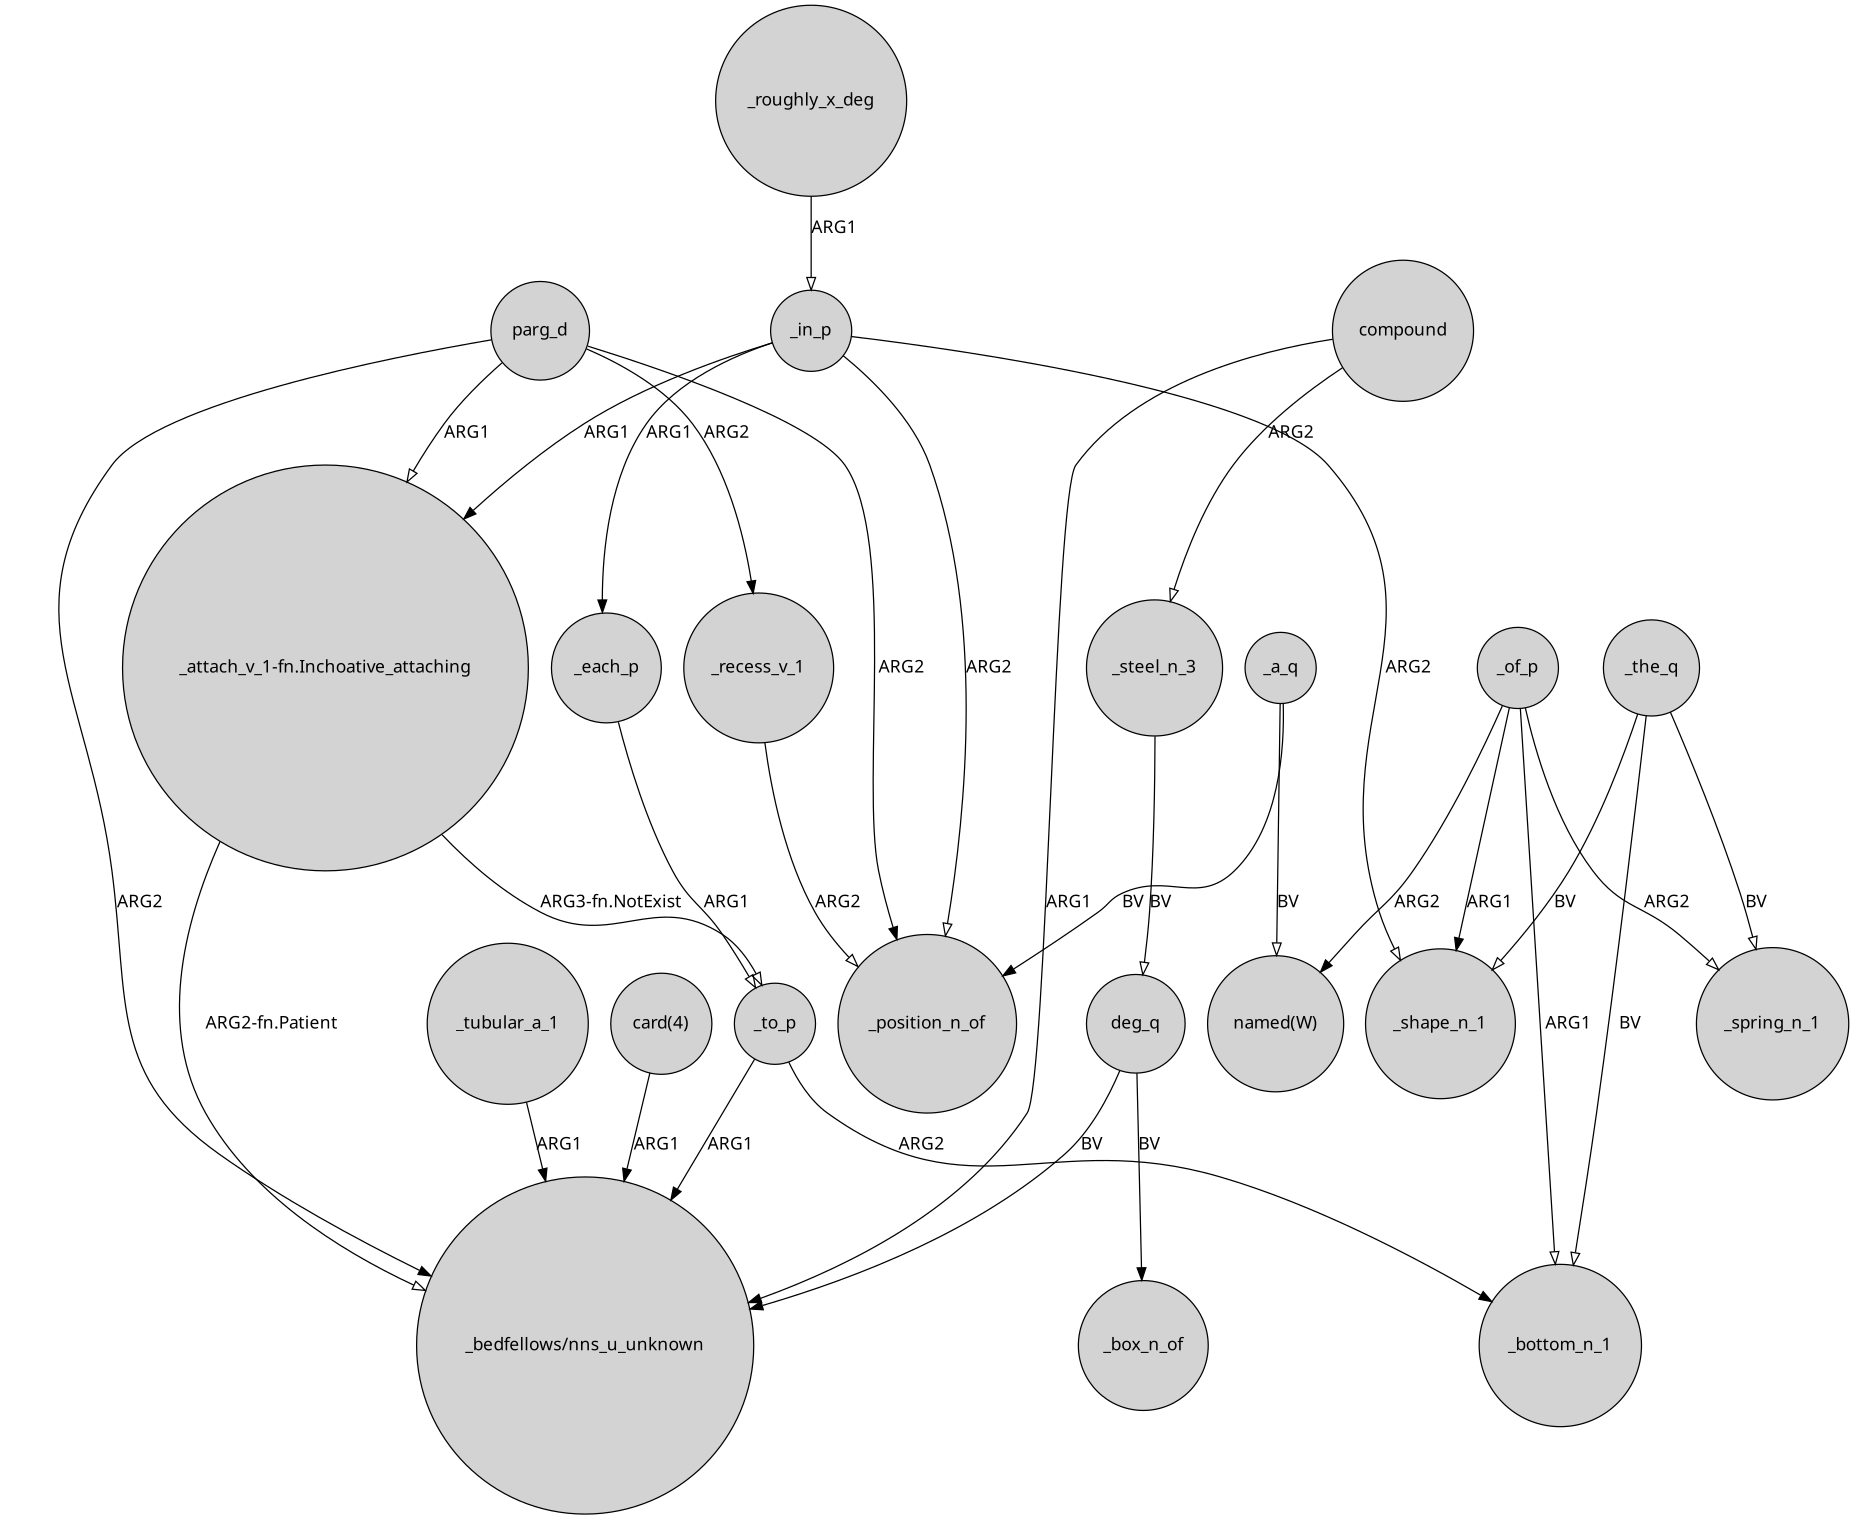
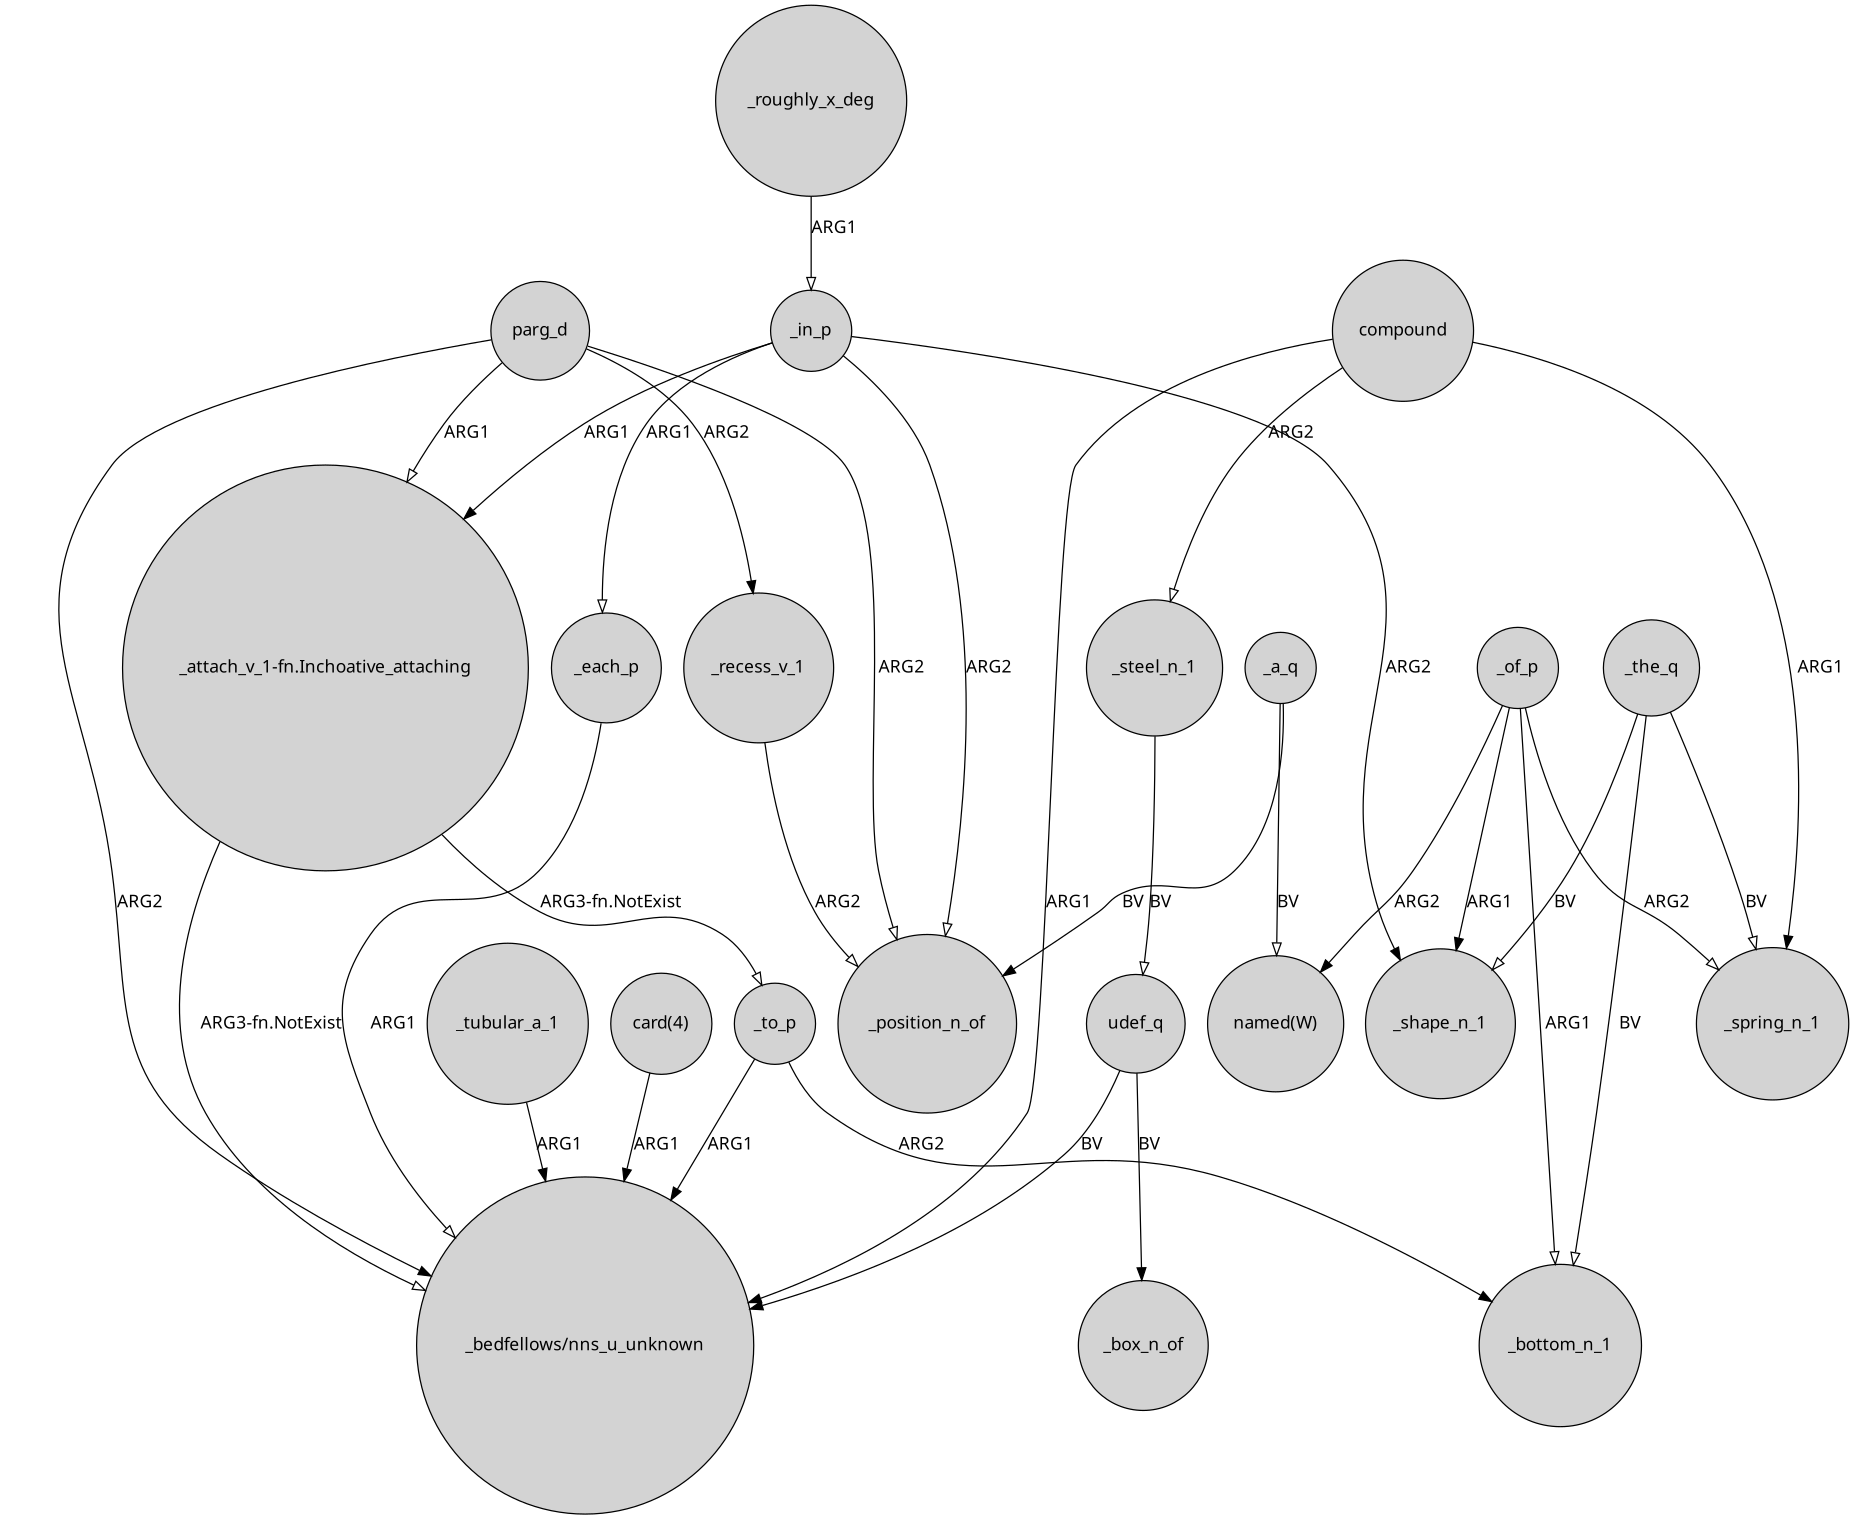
edge "_in_p" -> "_each_p": arrowhead normal -> onormal
edge "_in_p" -> "_shape_n_1": arrowhead onormal -> normal
edge "parg_d" -> "_position_n_of": arrowhead normal -> onormal
edge "compound" -> "_spring_n_1": added, label "ARG1"
node "_steel_n_3": label "_steel_n_3" -> "_steel_n_1"
edge "_each_p" -> "_to_p": now "_each_p" -> "_bedfellows/nns_u_unknown"
edge "_attach_v_1-fn.Inchoative_attaching" -> "_bedfellows/nns_u_unknown": label "ARG2-fn.Patient" -> "ARG3-fn.NotExist"
node "deg_q": label "deg_q" -> "udef_q"
